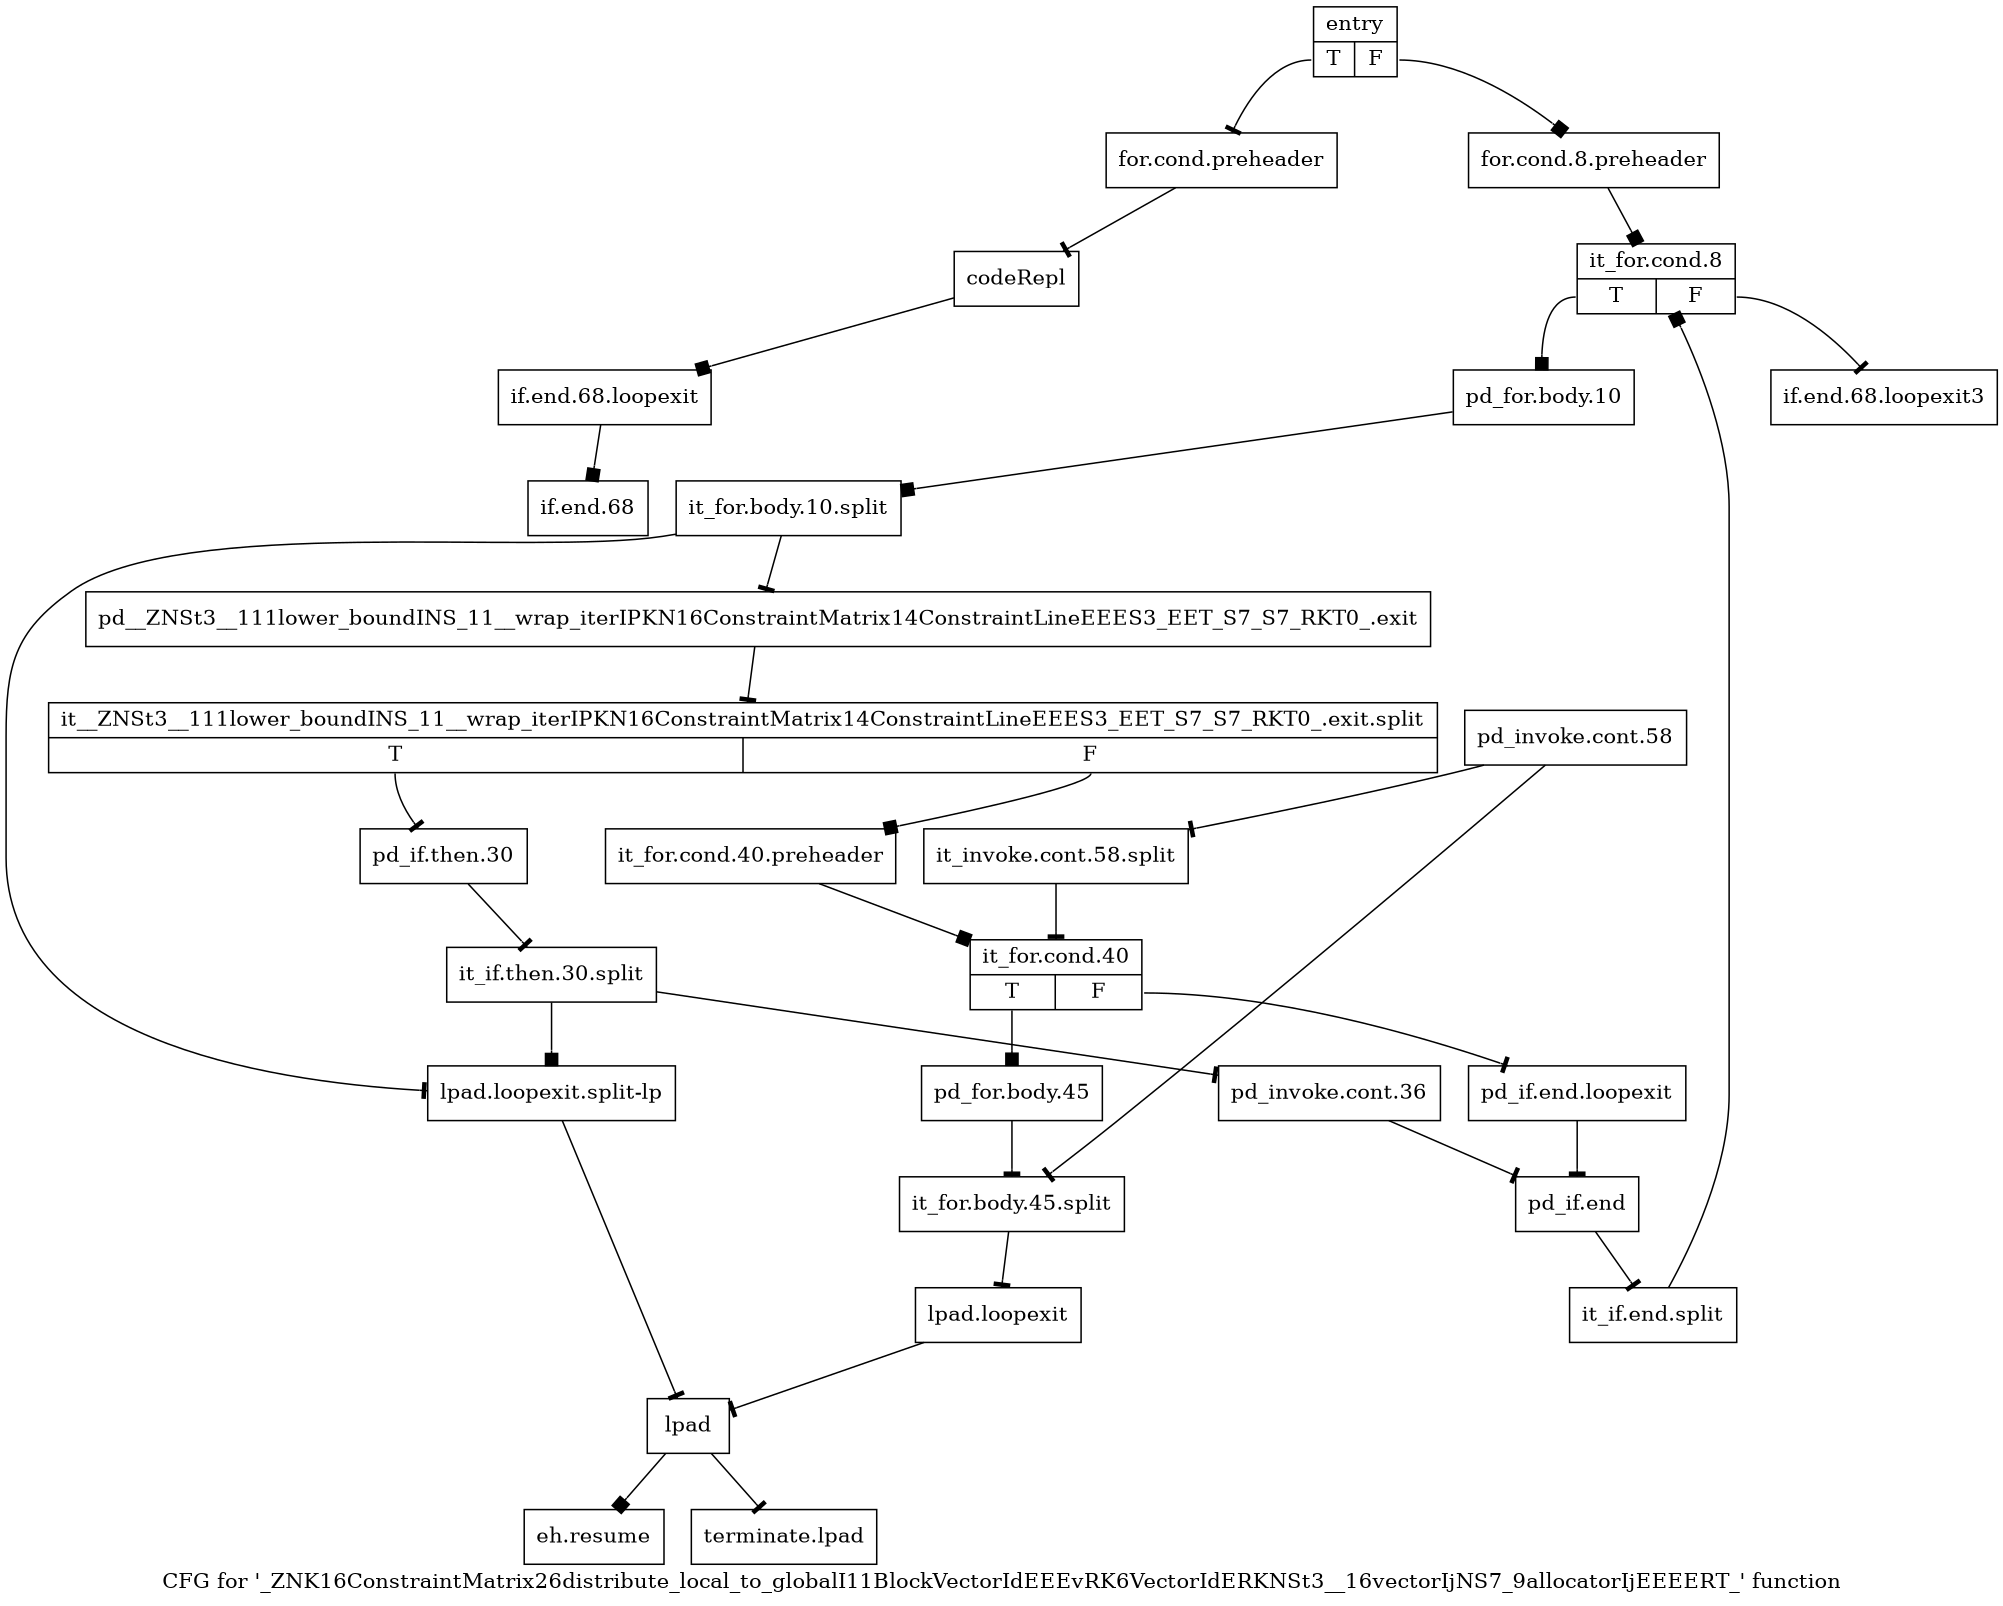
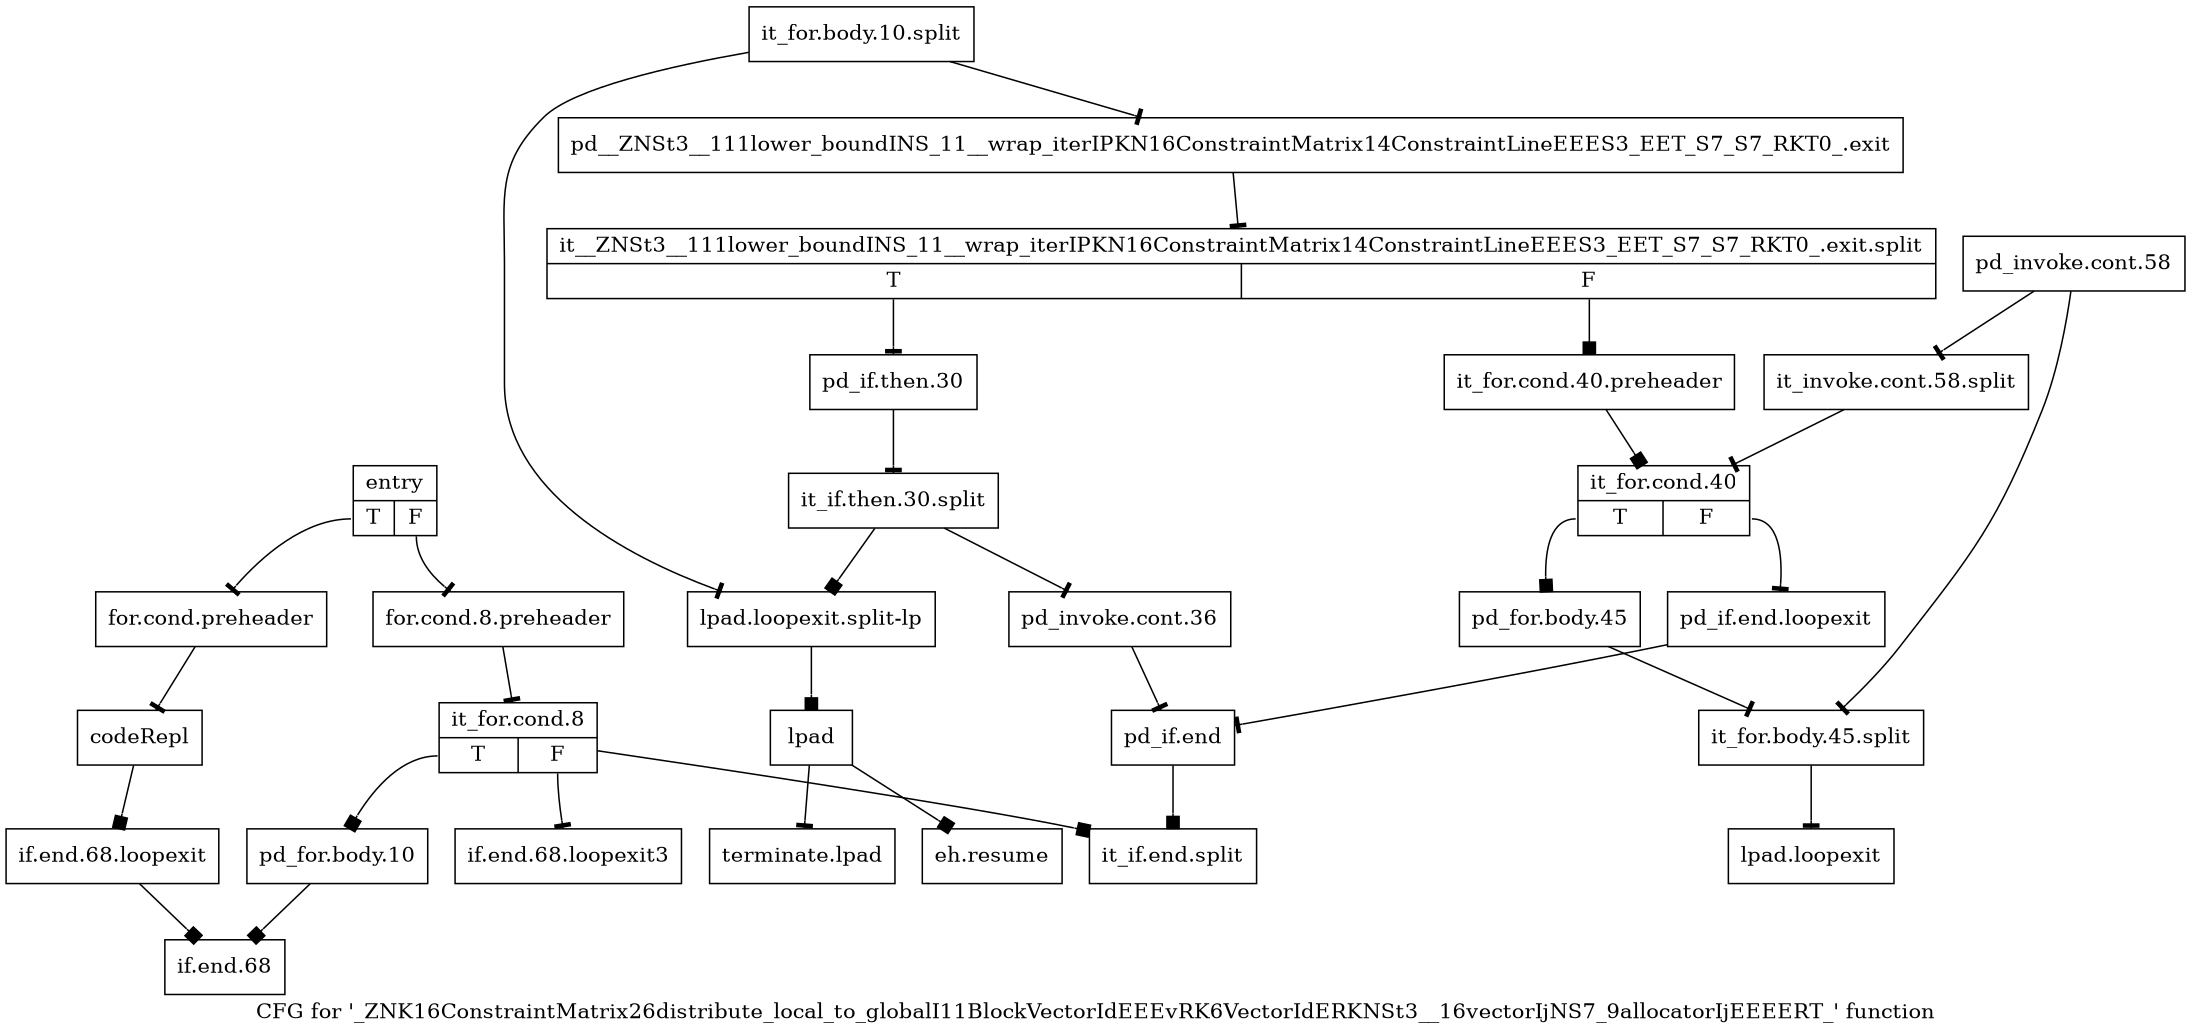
edge "entry" -> "for.cond.8.preheader": arrowhead box -> tee
edge "for.cond.8.preheader" -> "it_for.cond.8": arrowhead box -> tee
edge "pd_for.body.10" -> "it_for.body.10.split": now "pd_for.body.10" -> "if.end.68"
edge "it_if.end.split" -> "it_for.cond.8": reversed
edge "lpad.loopexit.split-lp" -> "lpad": arrowhead tee -> box
edge "pd_if.end" -> "it_if.end.split": arrowhead tee -> box
edge "lpad.loopexit" -> "lpad": removed
